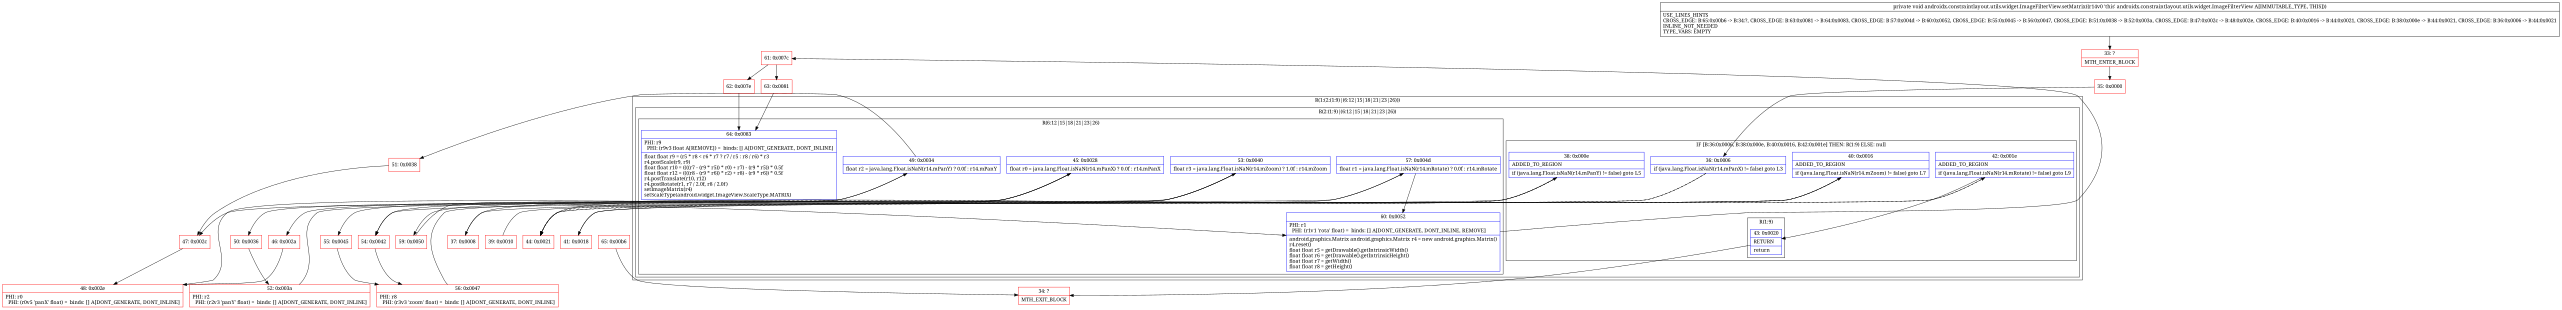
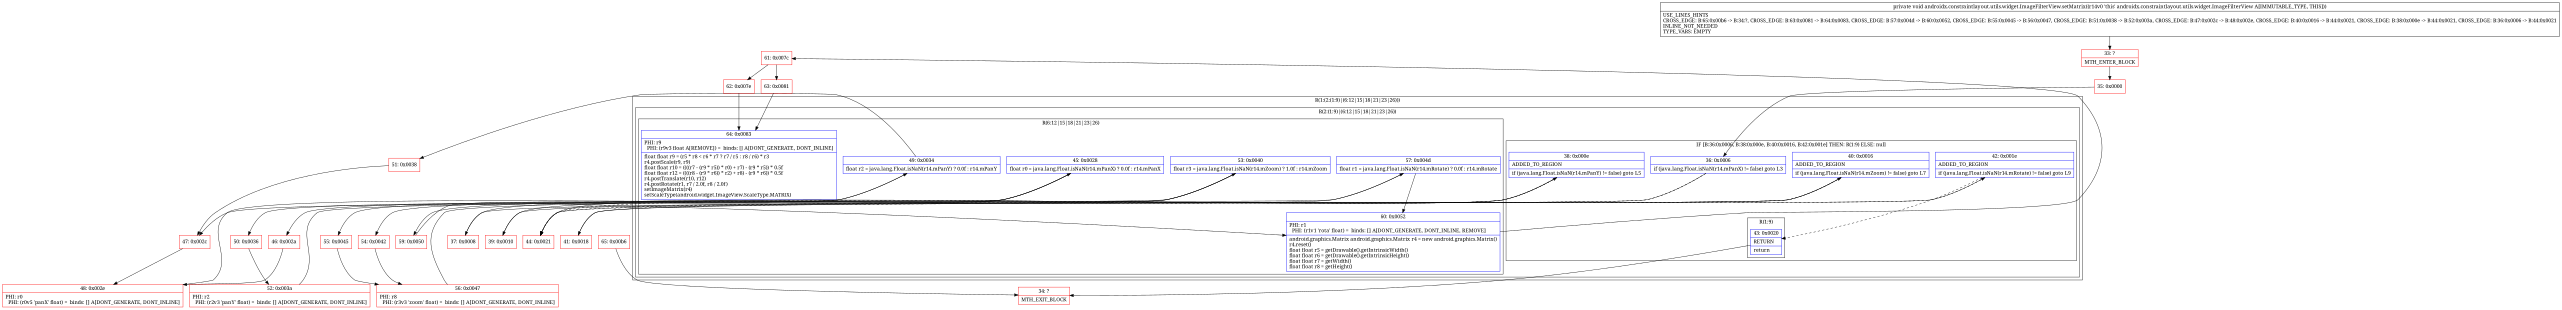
edge "38: 0x000e" -> "54: 0x0042": now "38: 0x000e" -> "39: 0x0010"
edge "42: 0x001e" -> "43: 0x0020": style solid -> dashed
